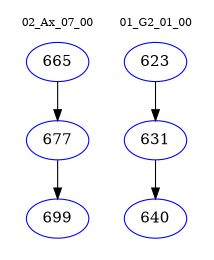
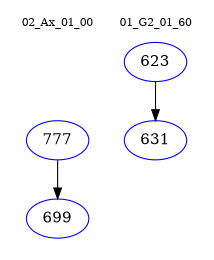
cluster "02_Ax_07_00": label "02_Ax_07_00" -> "02_Ax_01_00"
cluster "01_G2_01_00": label "01_G2_01_00" -> "01_G2_01_60"
node "665": removed
node "677": label "677" -> "777"
node "640": removed
